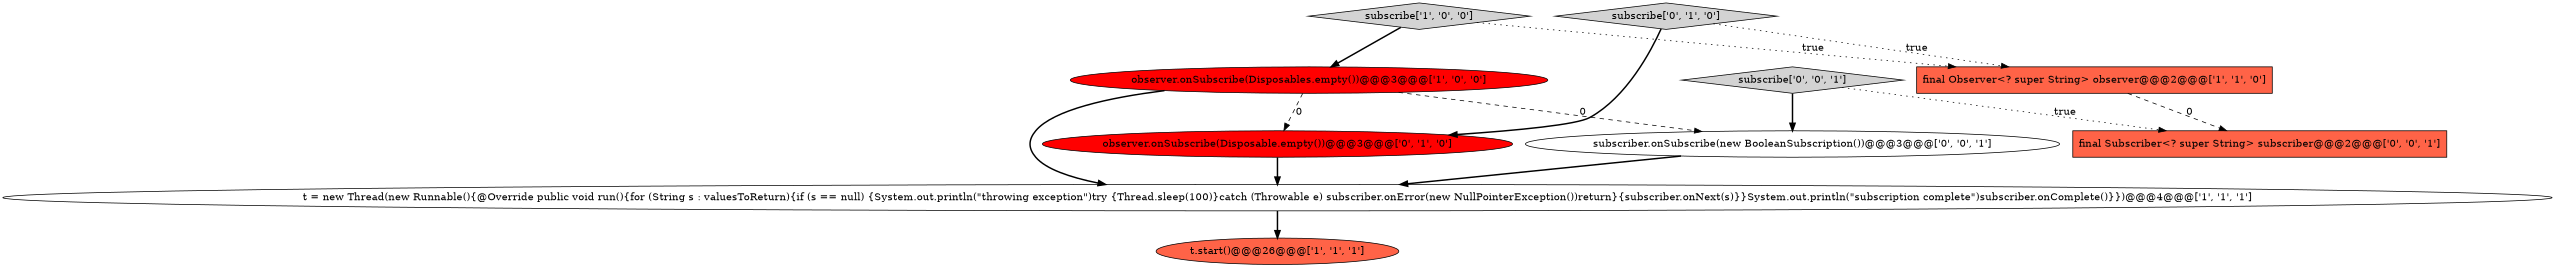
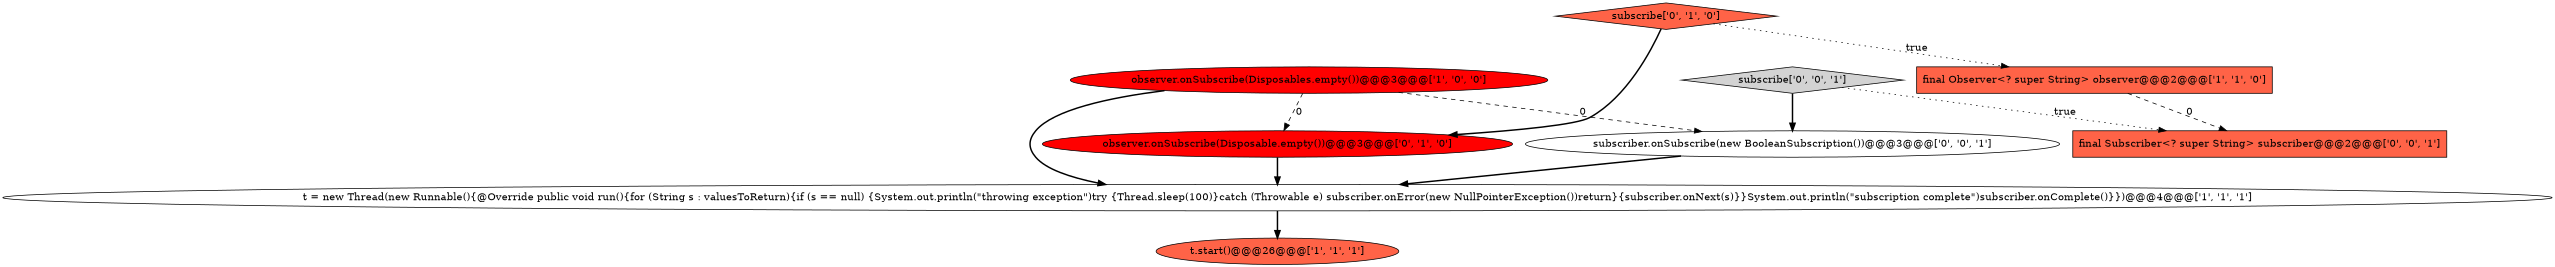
node "subscribe['1', '0', '0']": removed
node "subscribe['0', '1', '0']": fillcolor lightgray -> tomato
